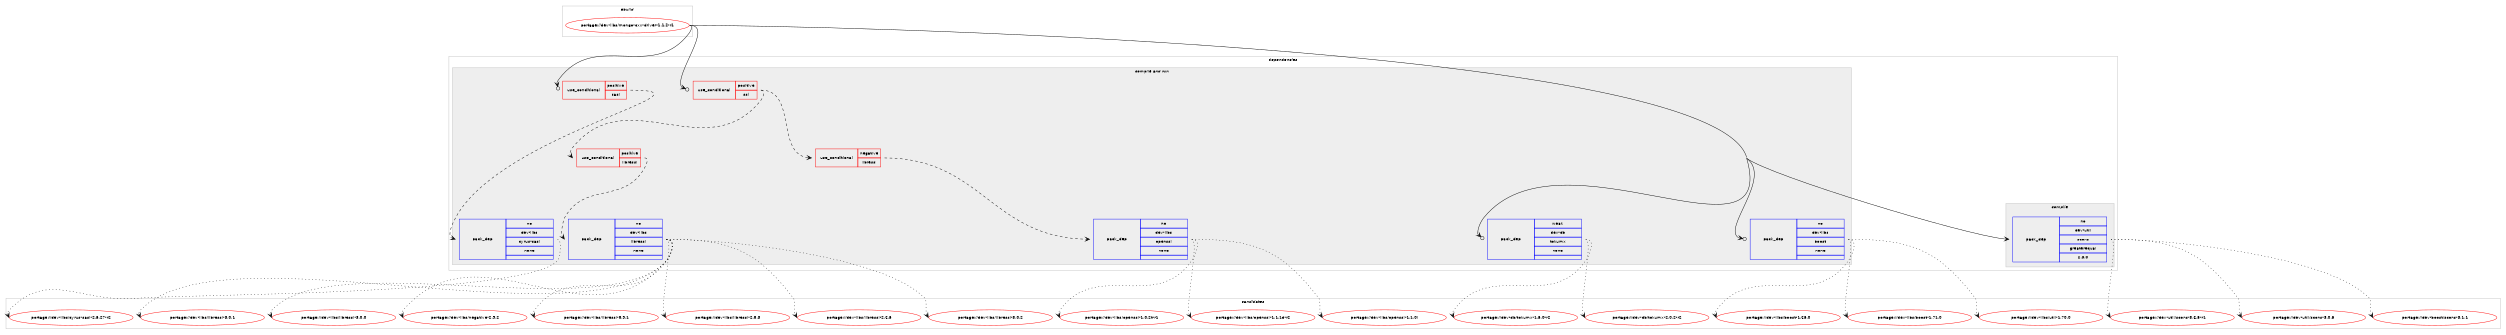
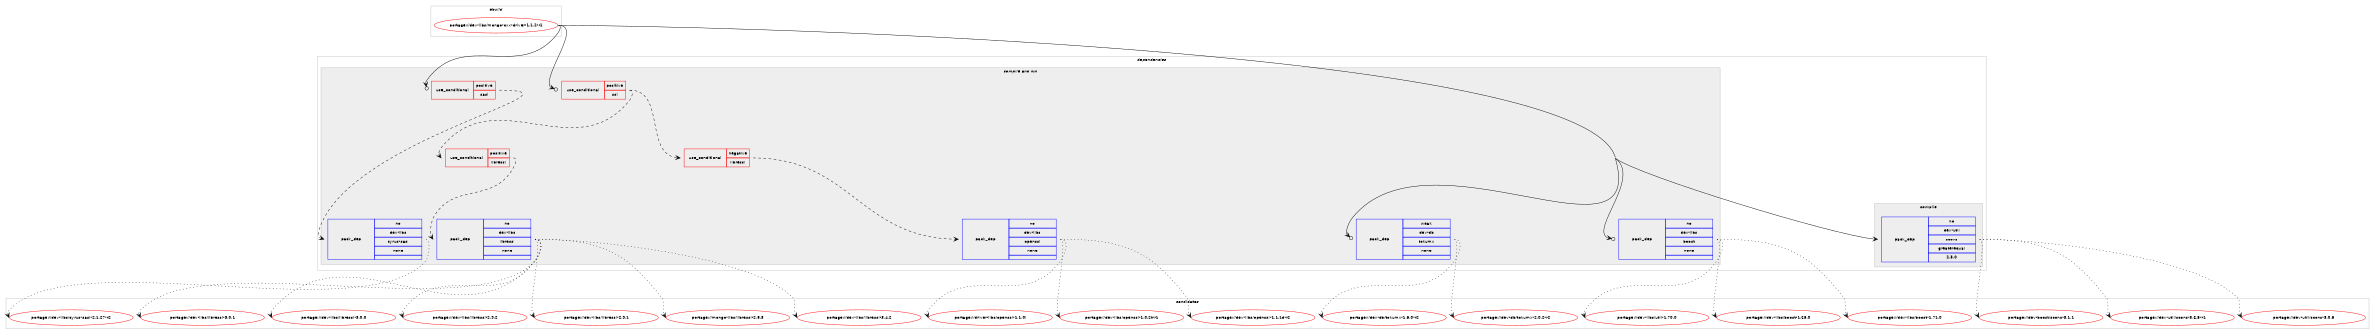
node "portage://dev-libs/cyrus-sasl-2.5.27-r2": label "portage://dev-libs/cyrus-sasl-2.5.27-r2" -> "portage://dev-libs/cyrus-sasl-2.1.27-r2"
node "portage://dev-libs/negative-2.9.2": label "portage://dev-libs/negative-2.9.2" -> "portage://dev-libs/libressl-2.9.2"
node "portage://dev-libs/libressl-8.9.1": label "portage://dev-libs/libressl-8.9.1" -> "portage://dev-libs/libressl-2.9.1"
node "portage://dev-libs/libressl-2.8.3": label "portage://dev-libs/libressl-2.8.3" -> "portage://mongo-libs/libressl-2.8.3"
node "portage://dev-libs/libressl-2.6.5": removed
node "portage://dev-libs/libressl-3.0.2": label "portage://dev-libs/libressl-3.0.2" -> "portage://dev-libs/libressl-3.4.2"
node "portage://dev-libs/openssl-1.1.0l": label "portage://dev-libs/openssl-1.1.0l" -> "portage://driver-libs/openssl-1.1.0l"
